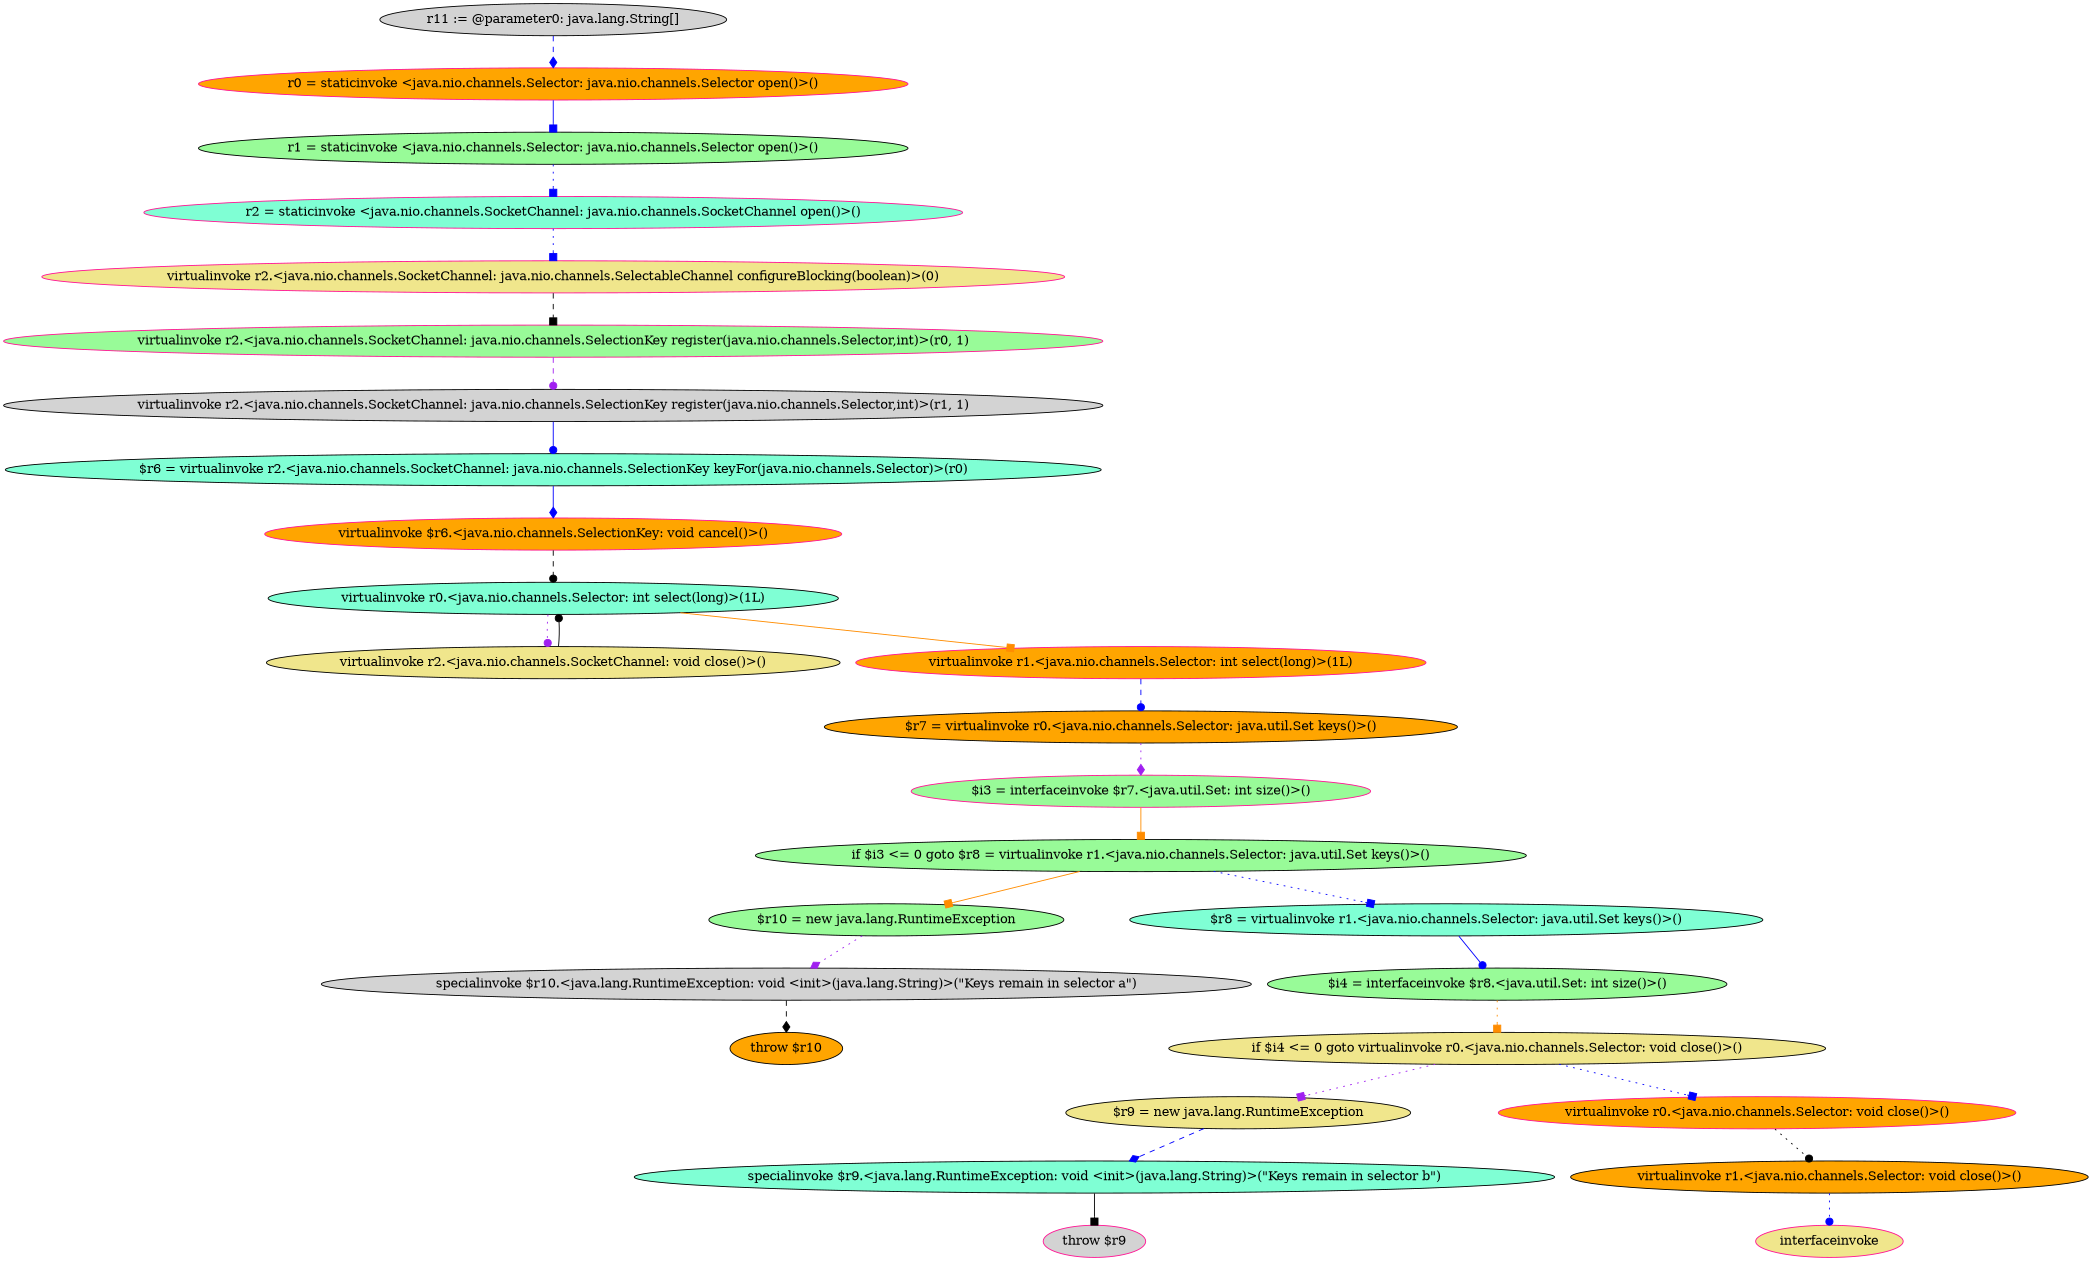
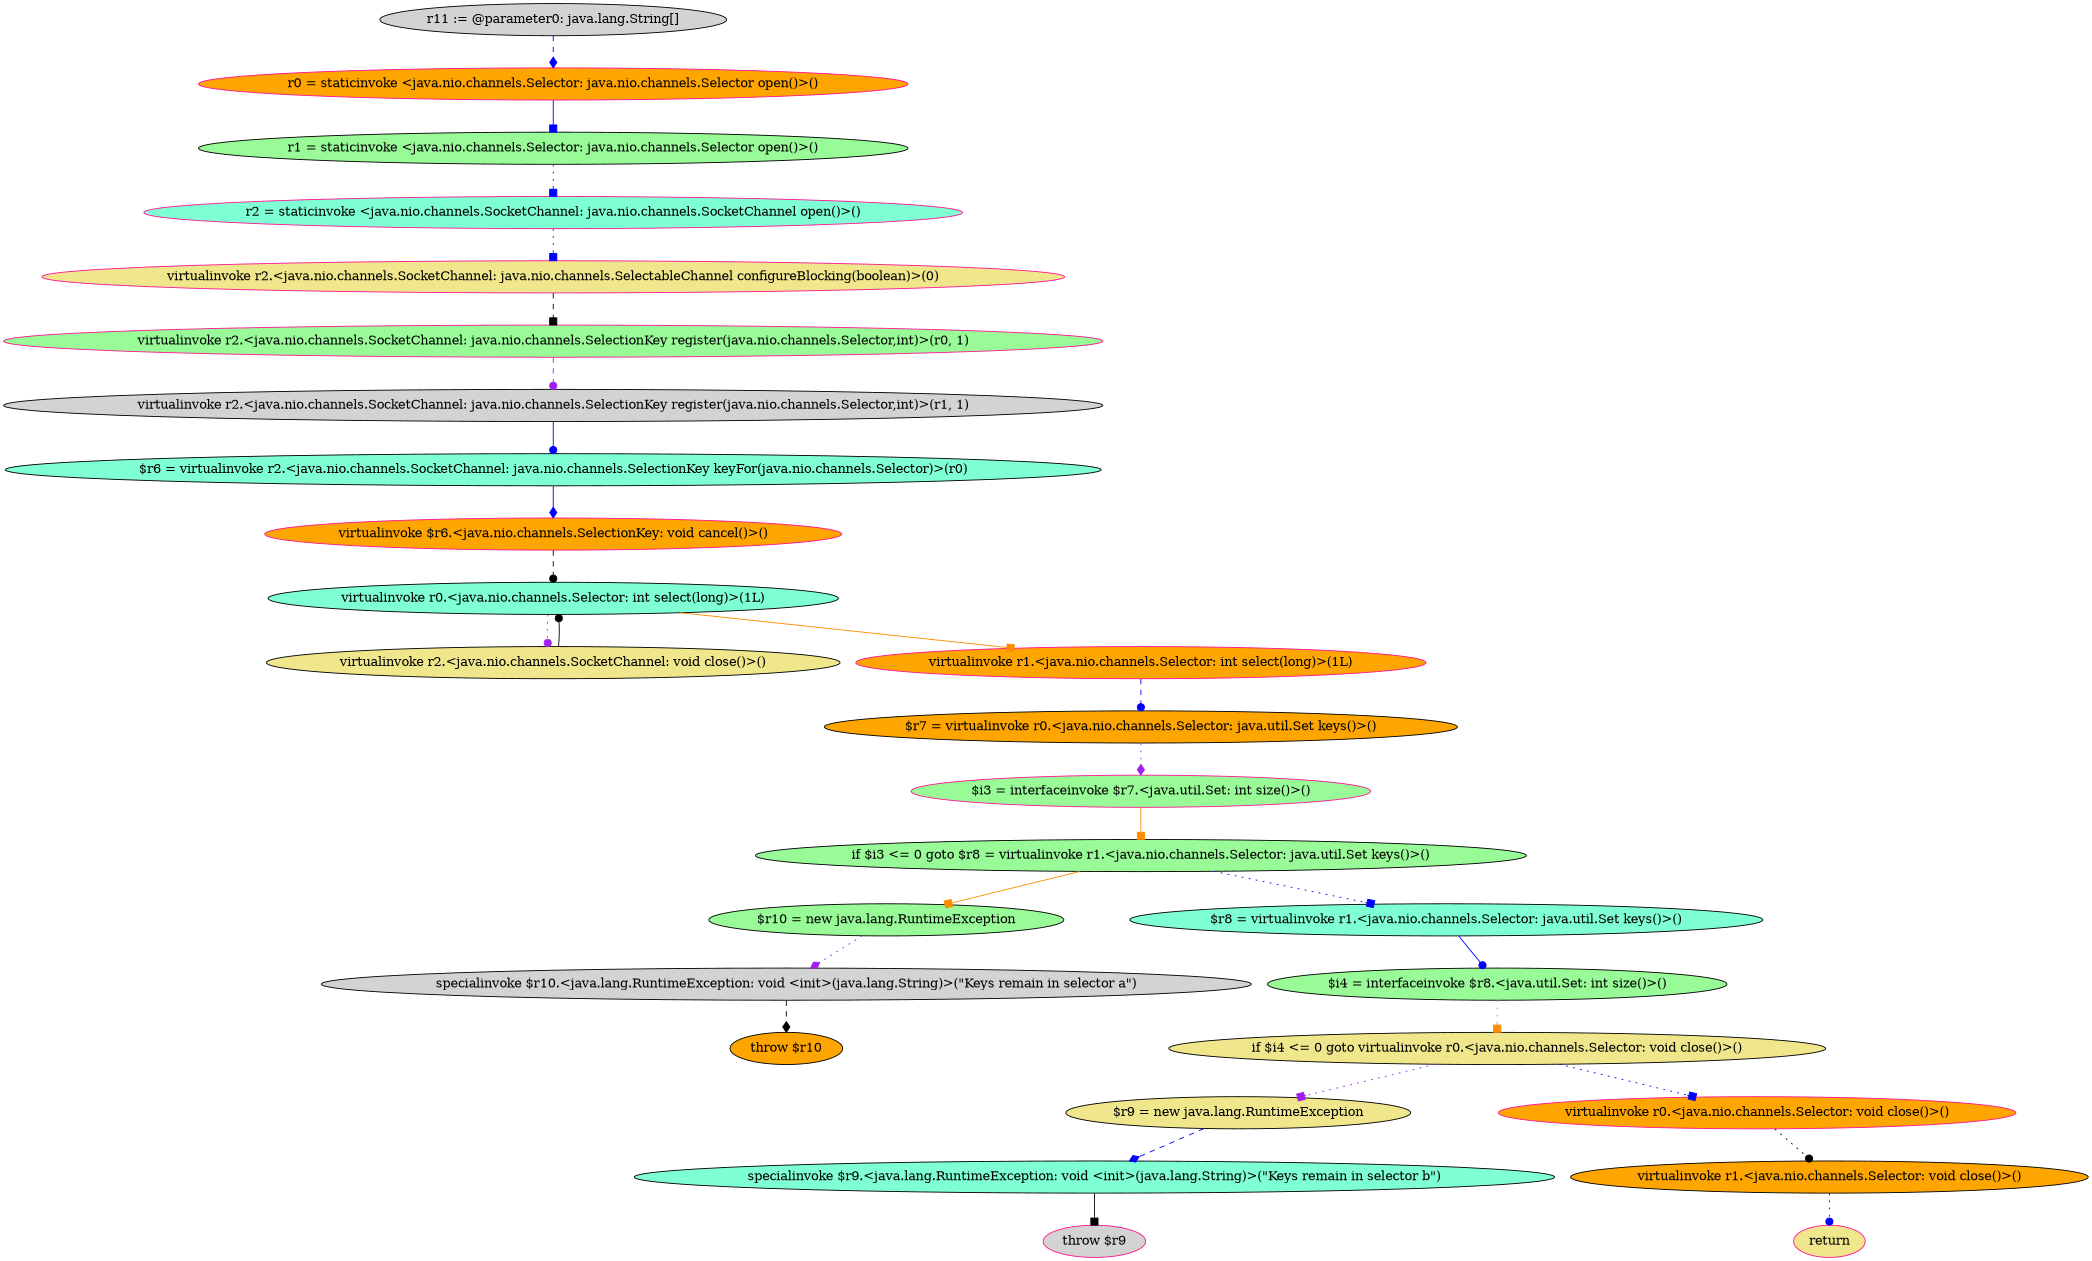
node "interfaceinvoke": label "interfaceinvoke" -> "return"
